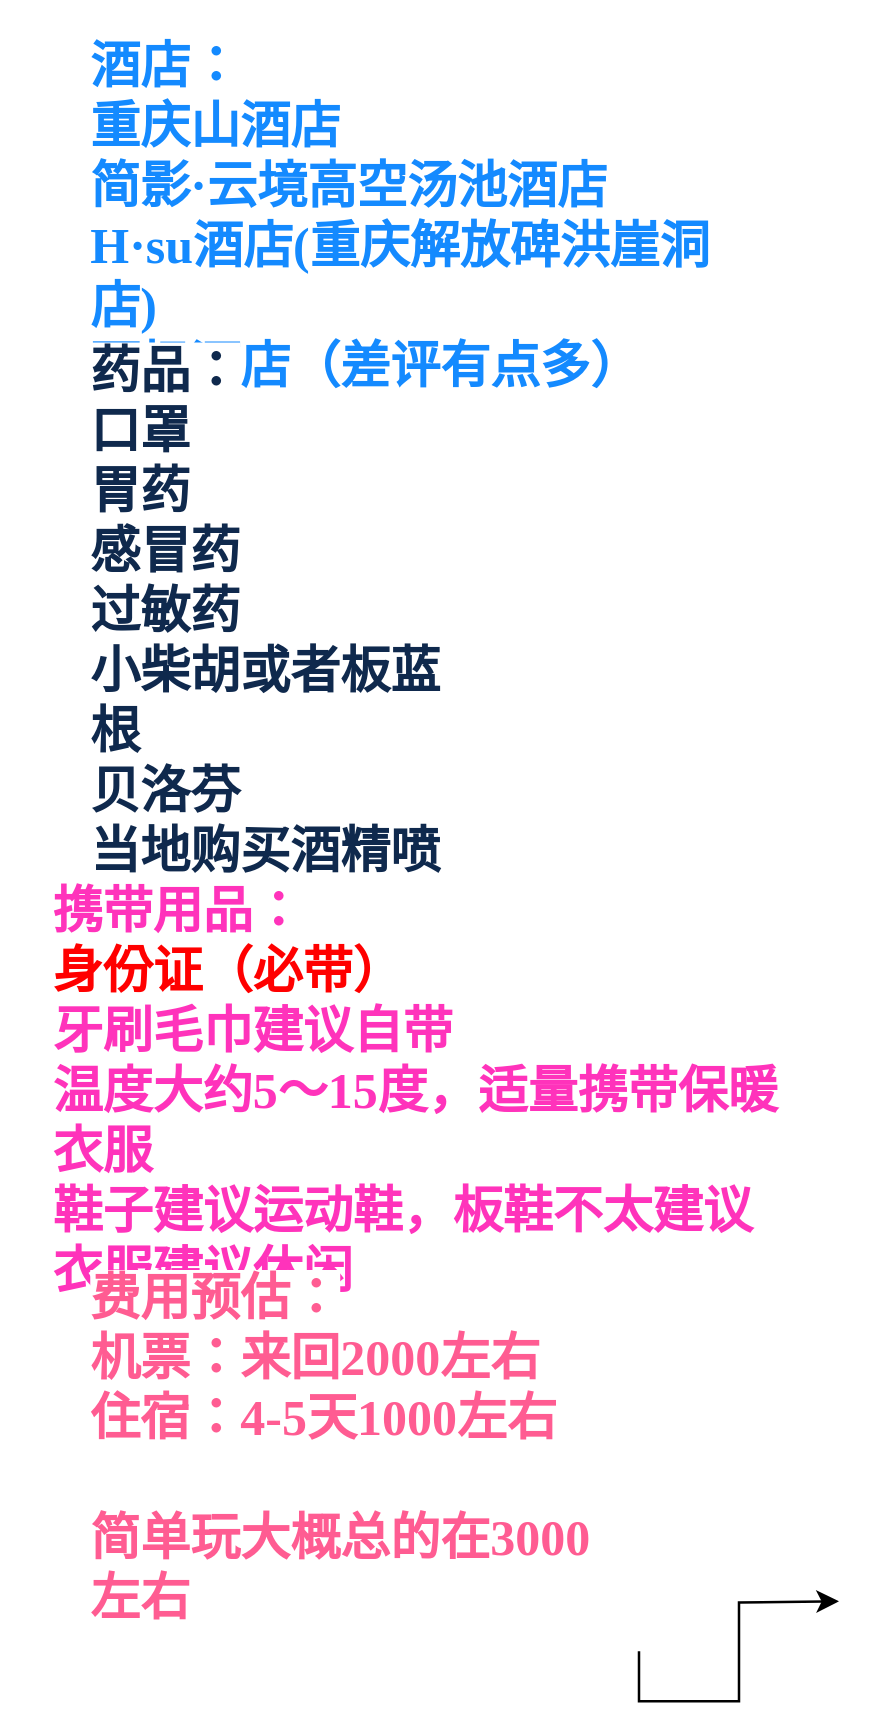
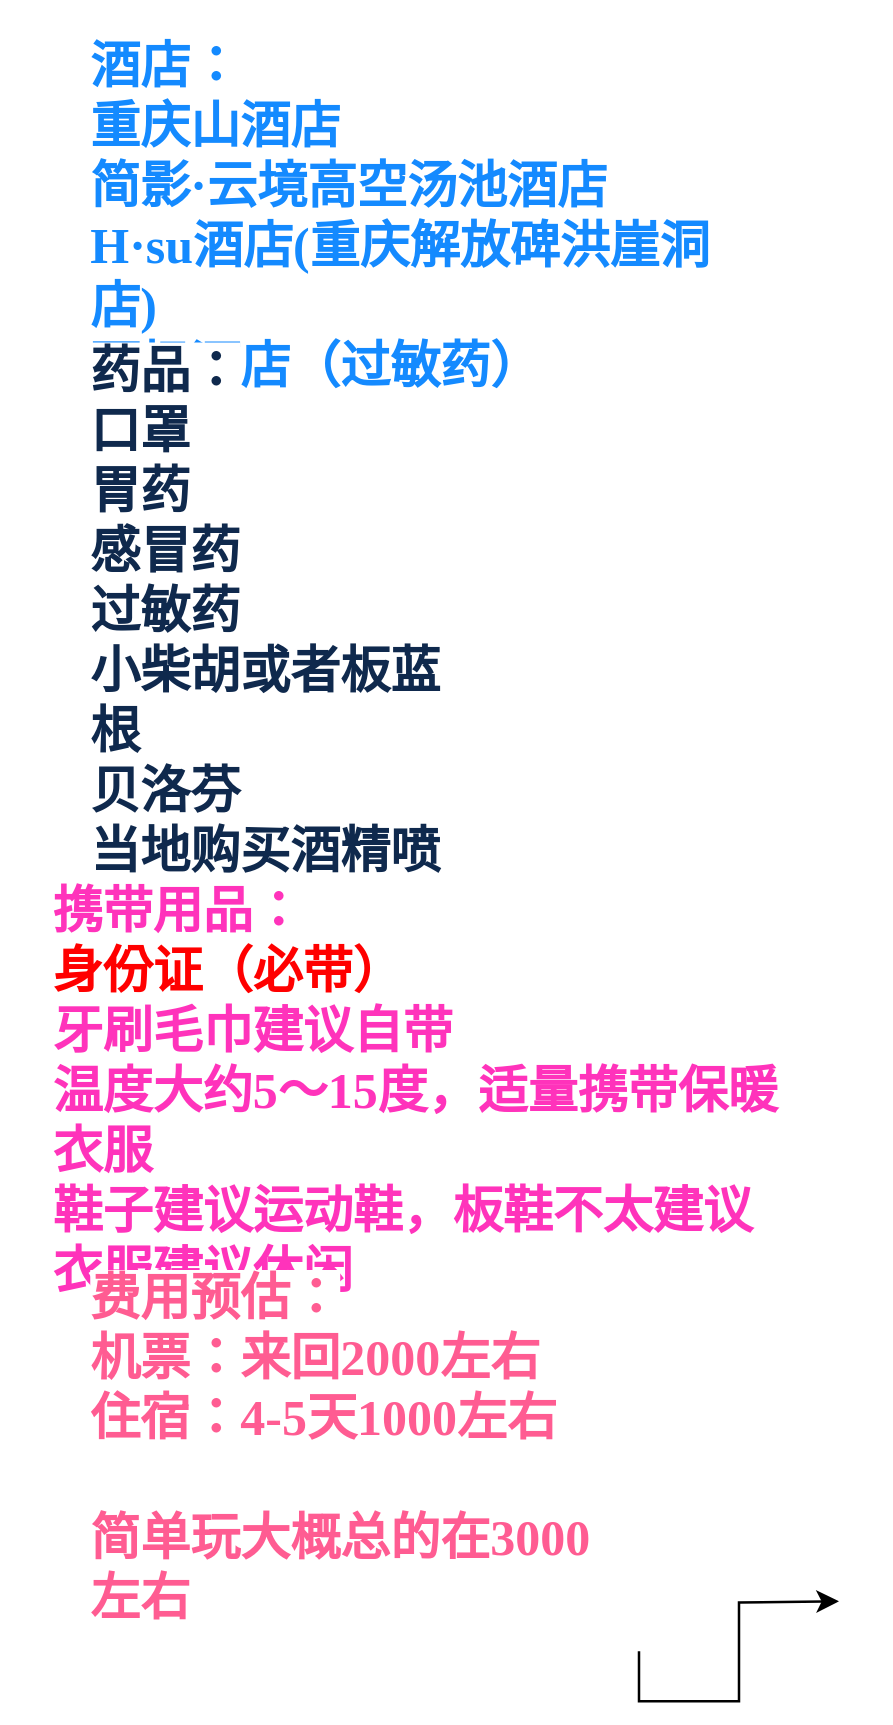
node "酒店： 重庆山酒店 简影·云境高空汤池酒店 H·su酒店(重庆解放碑洪崖洞店) 丽枫酒店（差评有点多）": label "酒店： 重庆山酒店 简影·云境高空汤池酒店 H·su酒店(重庆解放碑洪崖洞店) 丽枫酒店（差评有点多）" -> "酒店： 重庆山酒店 简影·云境高空汤池酒店 H·su酒店(重庆解放碑洪崖洞店) 丽枫酒店（过敏药）"
